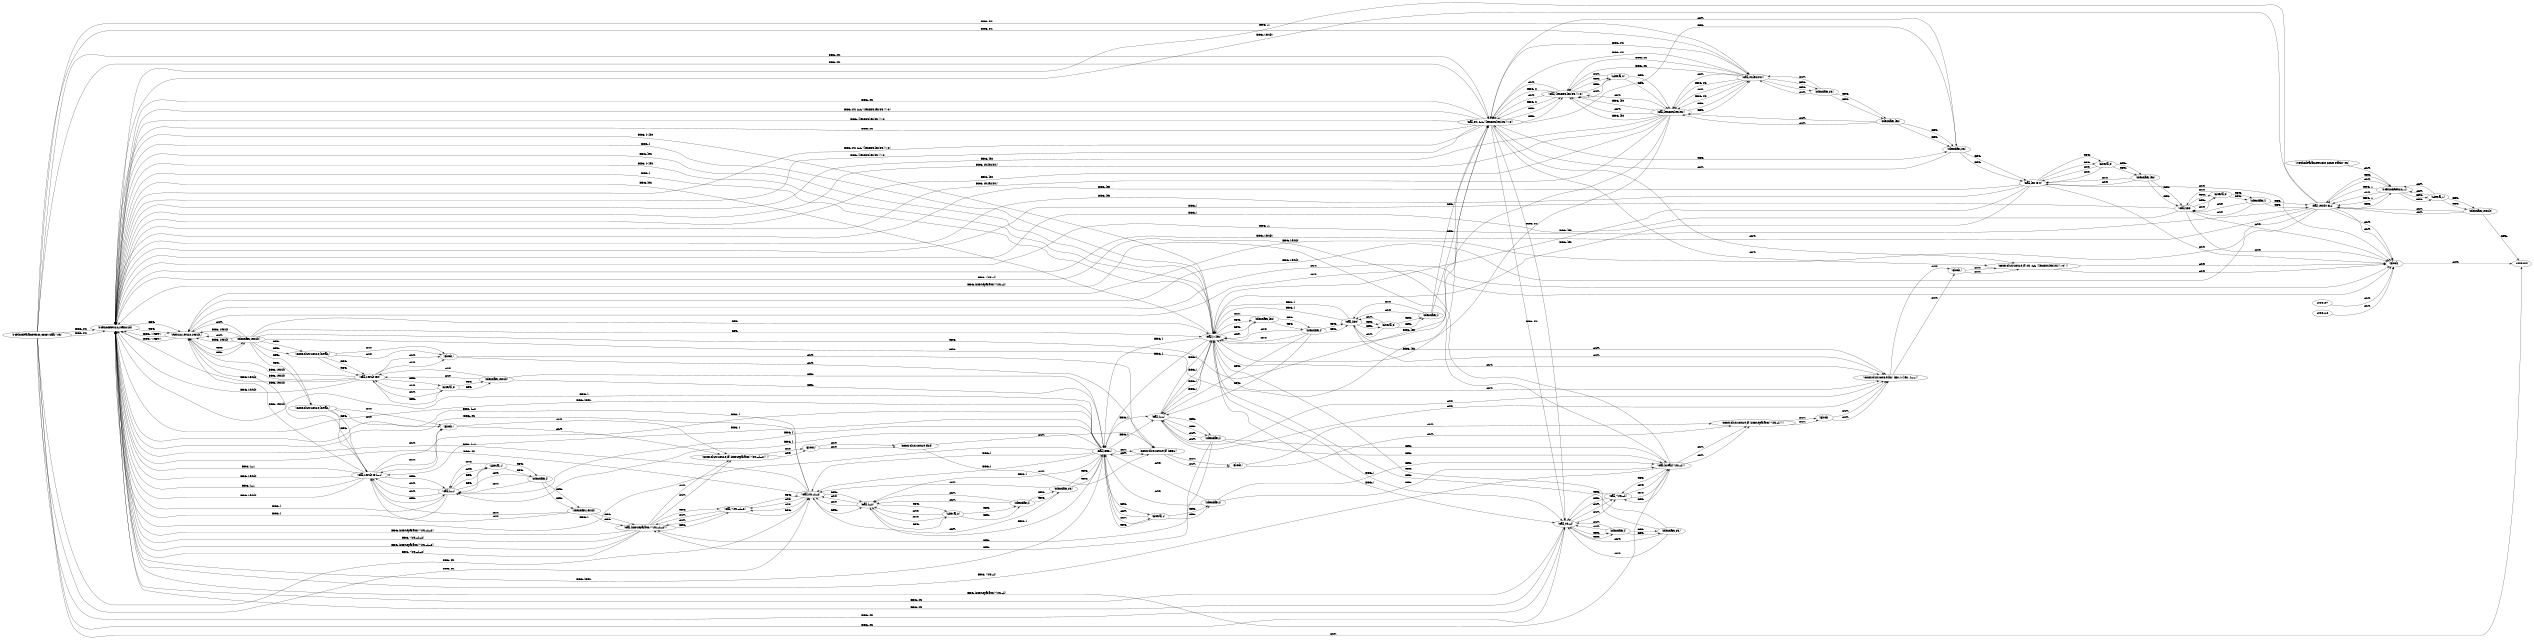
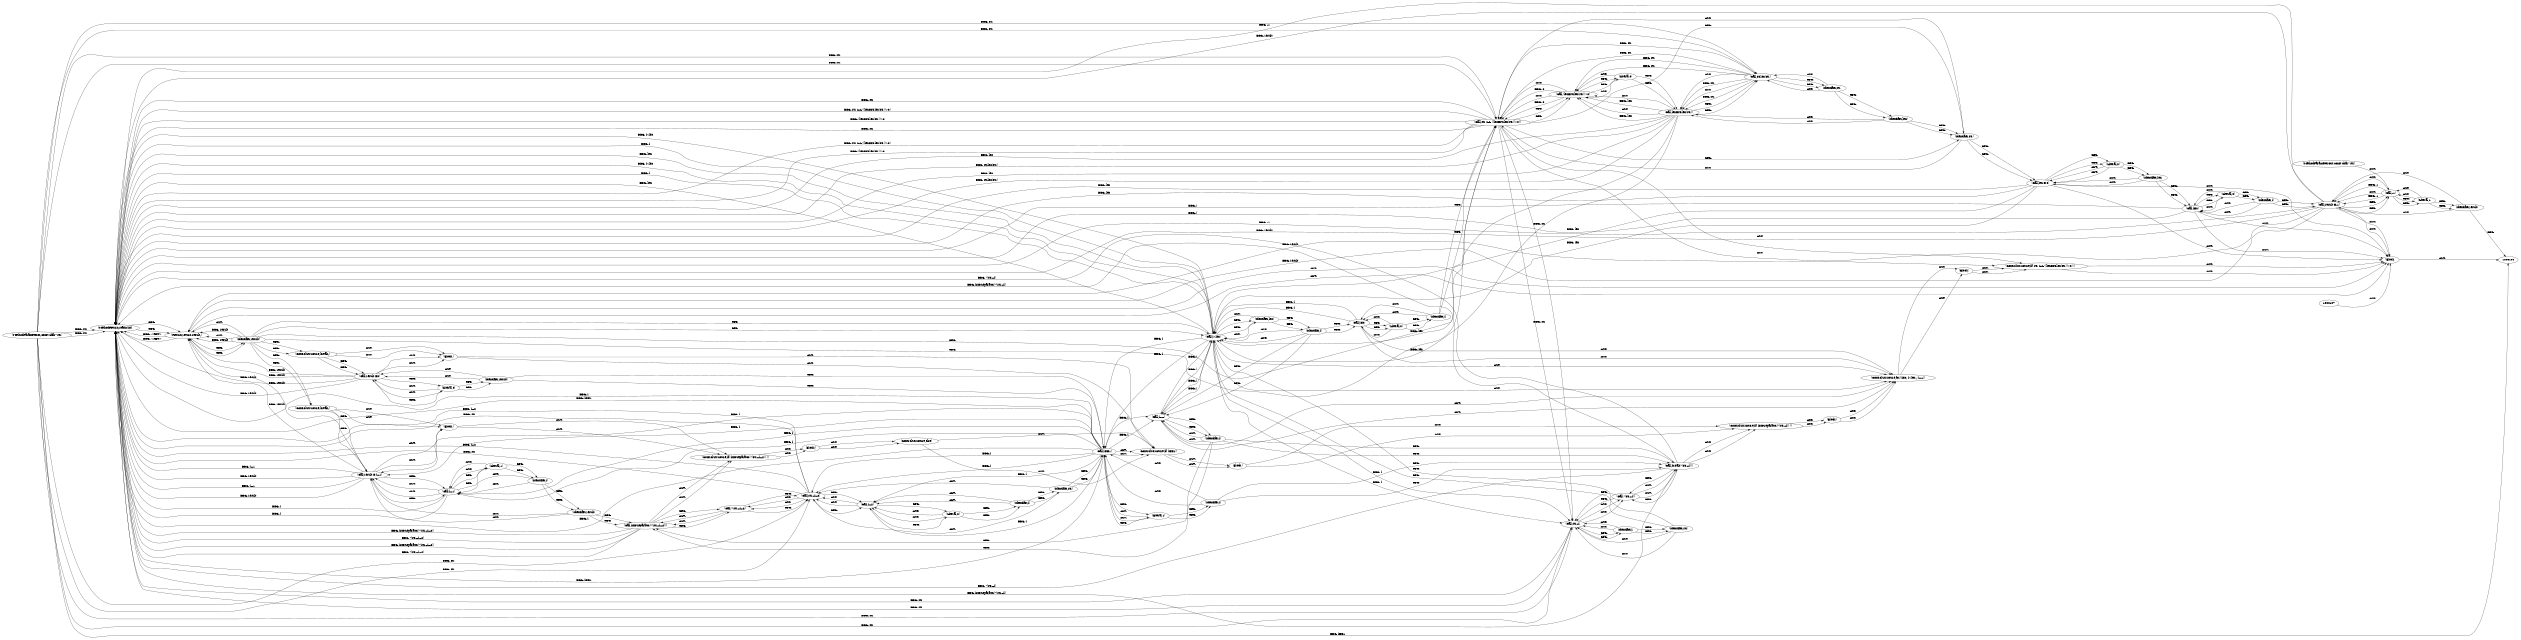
node "(MethodParameterOut,const static* str)": label "(MethodParameterOut,const static* str)" -> "(MethodParameterOut,const char* str)"
node "(MethodReturn,-1)": label "(MethodReturn,-1)" -> "(Call,-1)"
node "1000112": removed
edge "(MethodParameterIn,const char* str)" -> "1000104": label "AST: " -> "DDG: i==1"
